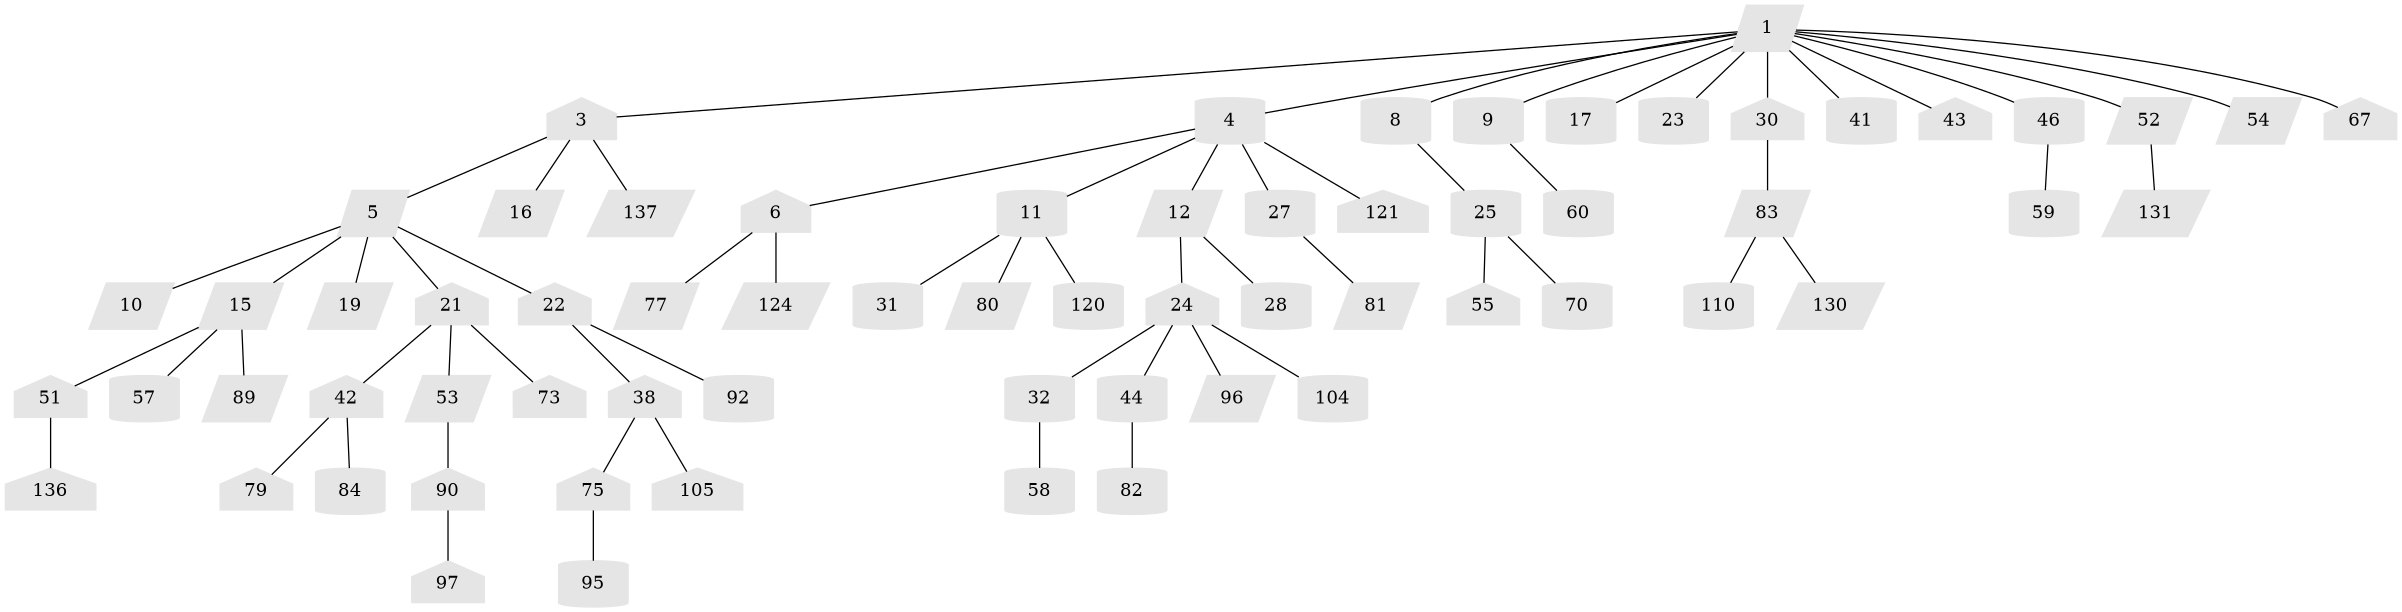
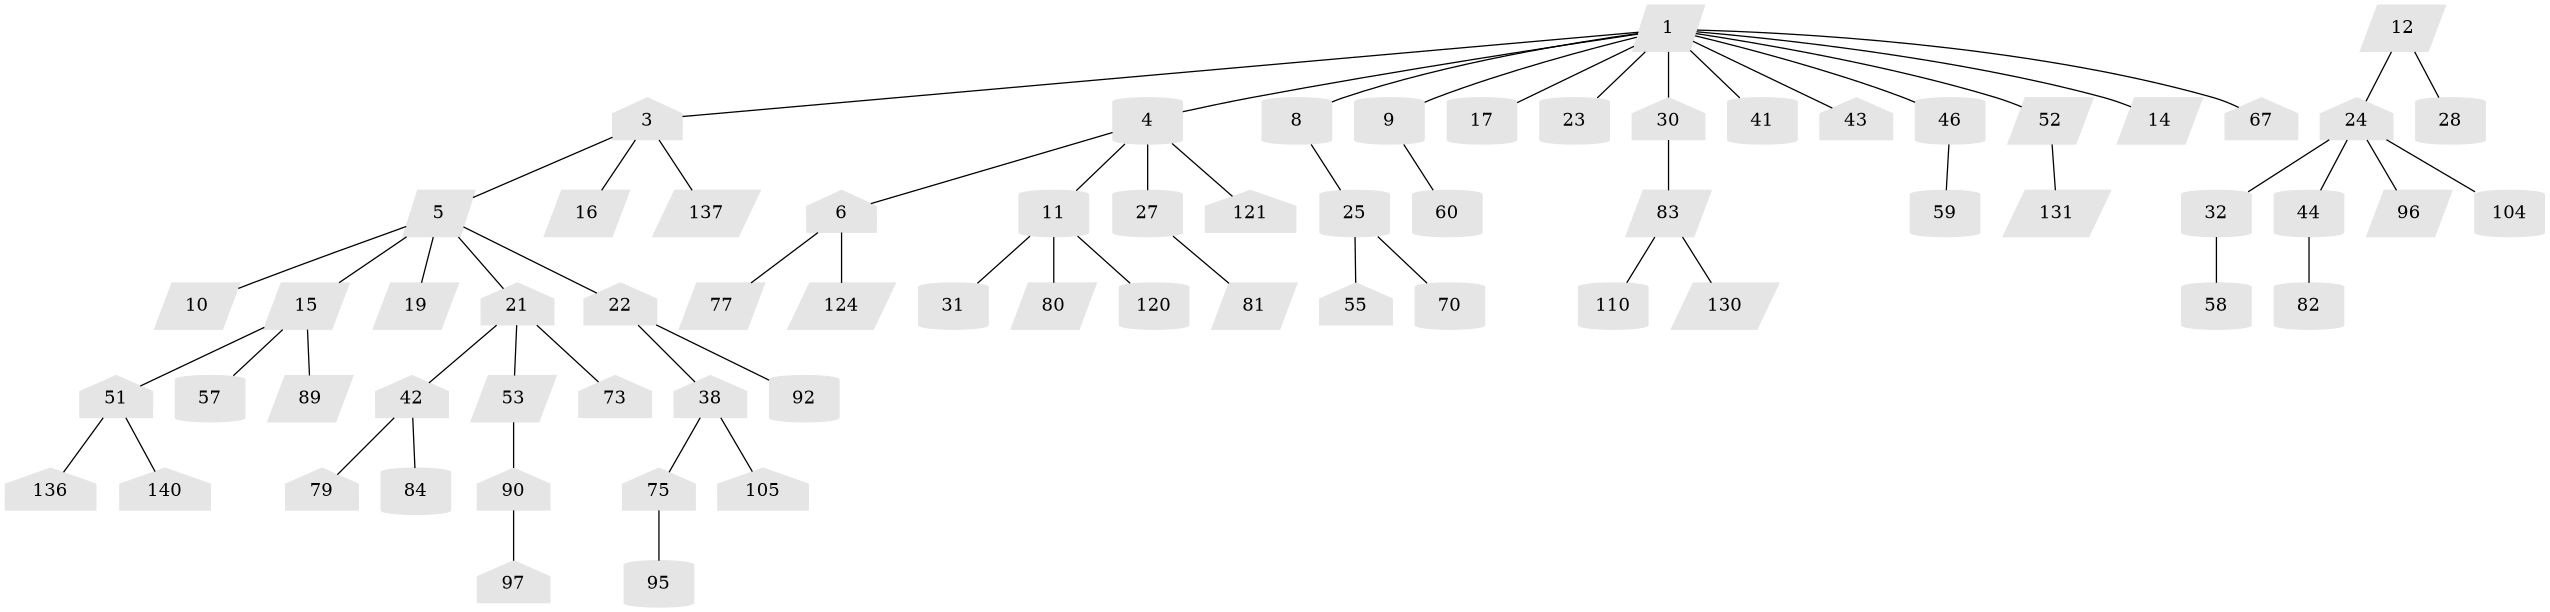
node "54": label "54" -> "14"
edge "4" -- "12": removed
node "140": added
